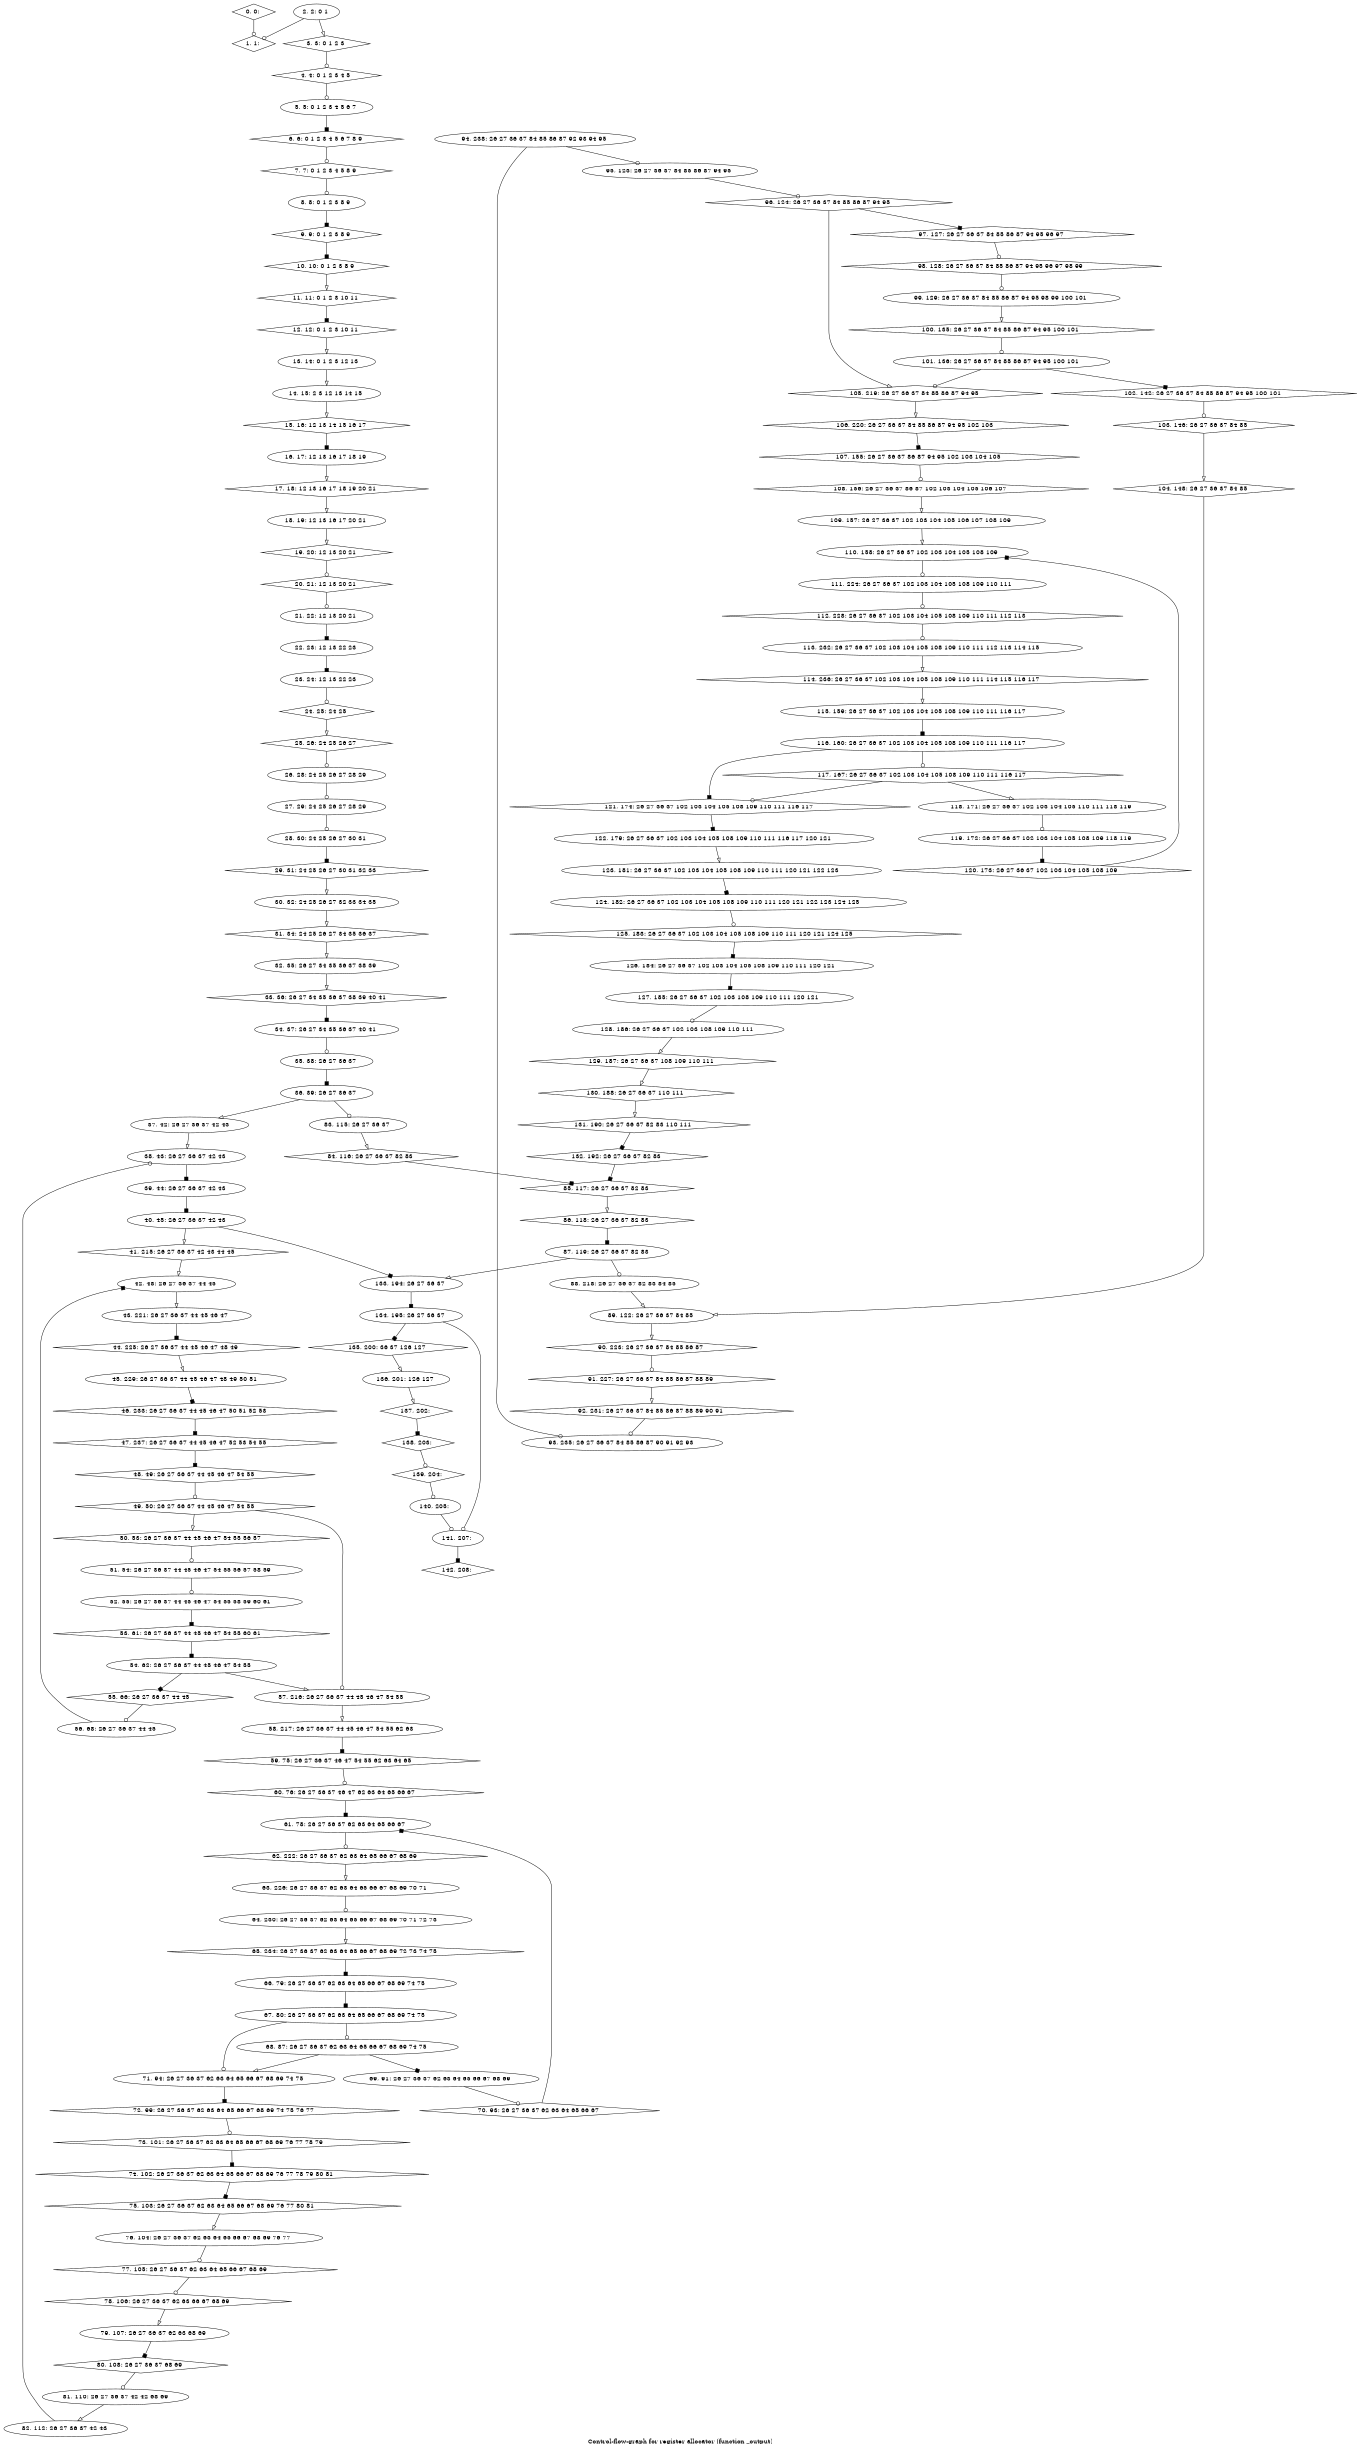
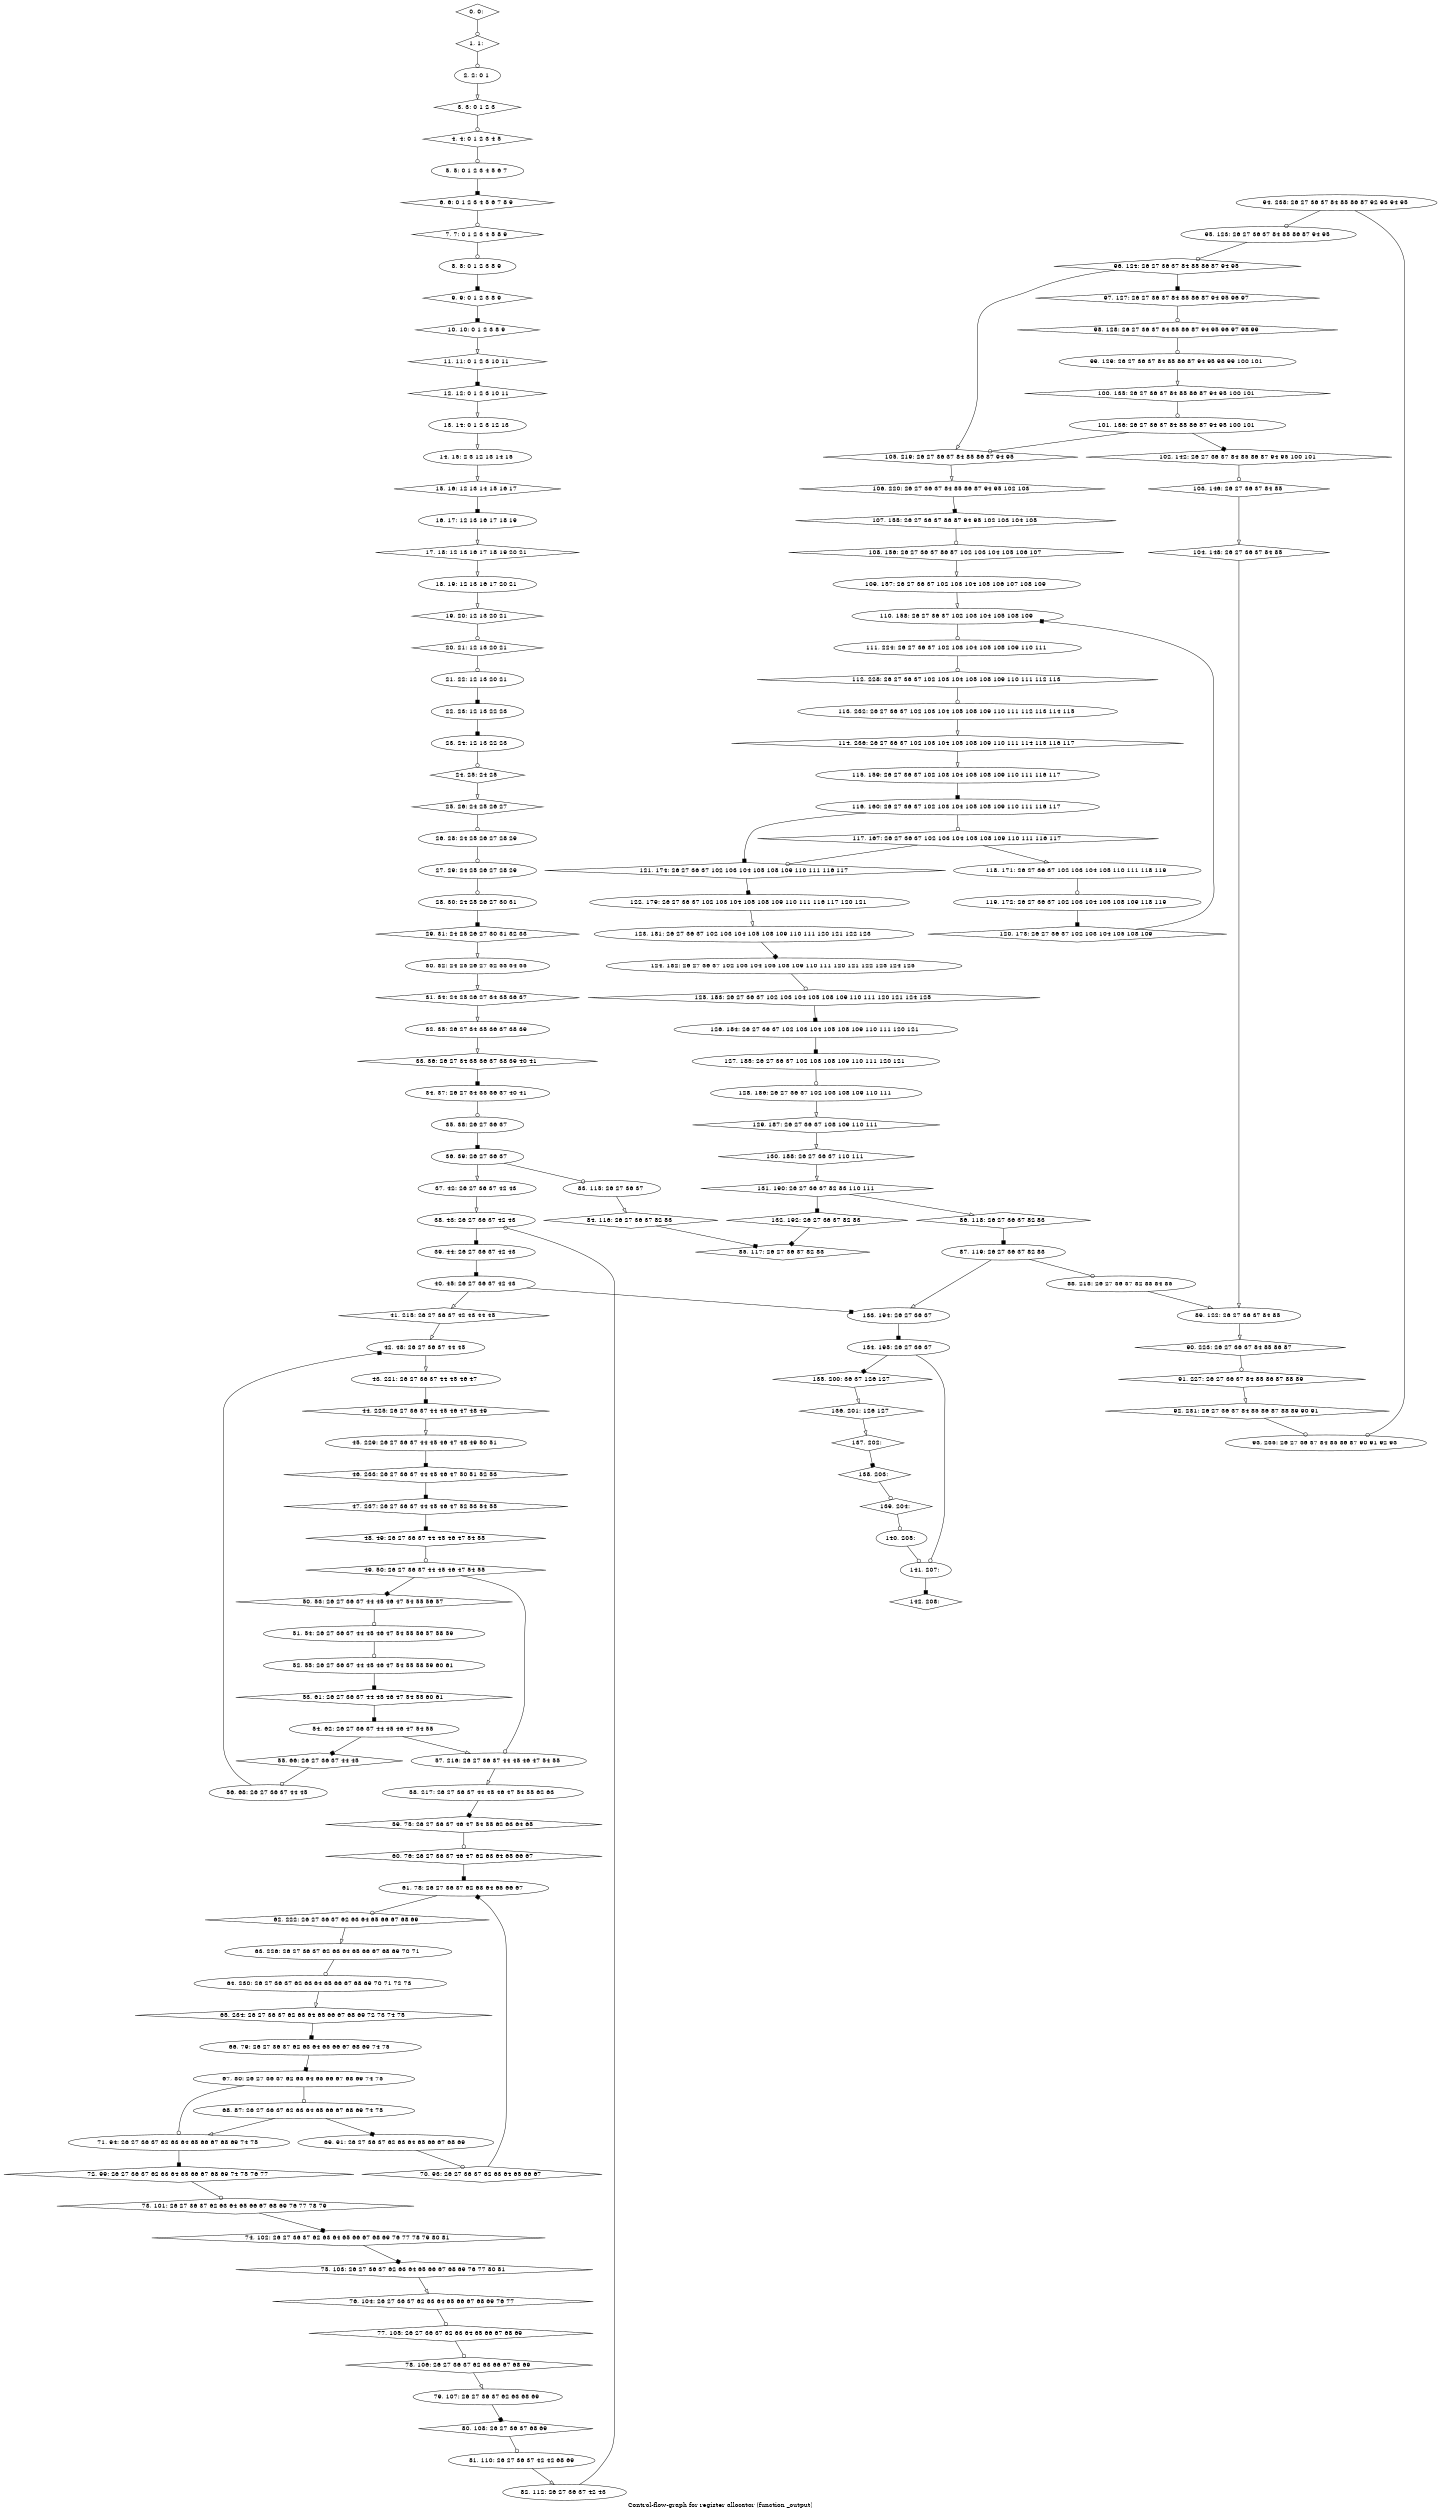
edge "2, 2: 0 1" -> "1, 1:": reversed
edge "85, 117: 26 27 36 37 82 83" -> "86, 118: 26 27 36 37 82 83": now "131, 190: 26 27 36 37 82 83 110 111" -> "86, 118: 26 27 36 37 82 83"
node "136, 201: 126 127": shape ellipse -> diamond
edge "49, 50: 26 27 36 37 44 45 46 47 54 55" -> "50, 53: 26 27 36 37 44 45 46 47 54 55 56 57": arrowhead onormal -> box
node "76, 104: 26 27 36 37 62 63 64 65 66 67 68 69 76 77": shape ellipse -> diamond
